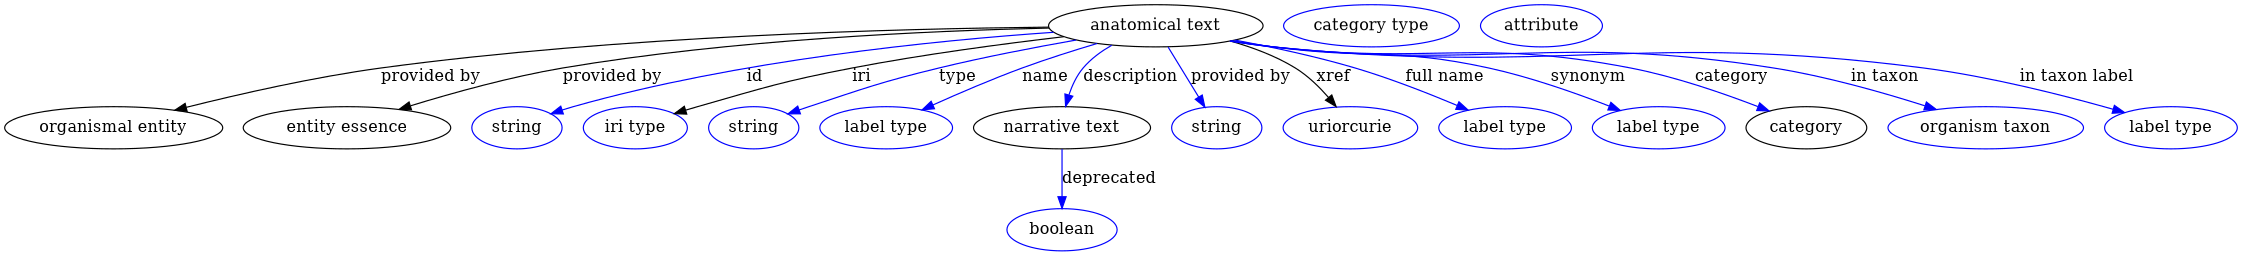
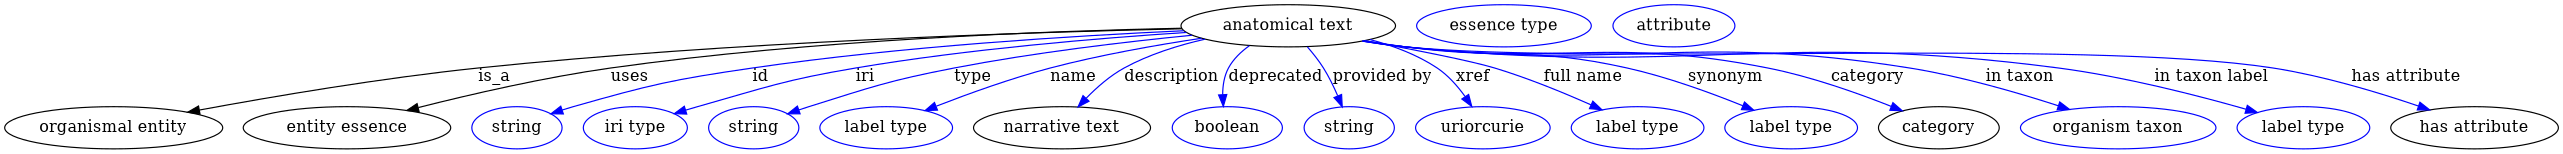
node "category type": label "category type" -> "essence type"
edge "anatomical text" -> "uriorcurie": color black -> blue
edge "anatomical text" -> "iri type": color black -> blue
edge "anatomical text" -> "organismal entity": label "provided by" -> "is_a"
edge "anatomical text" -> "entity essence": label "provided by" -> "uses"
node "has attribute": added
edge "narrative text" -> "boolean": now "anatomical text" -> "boolean"
